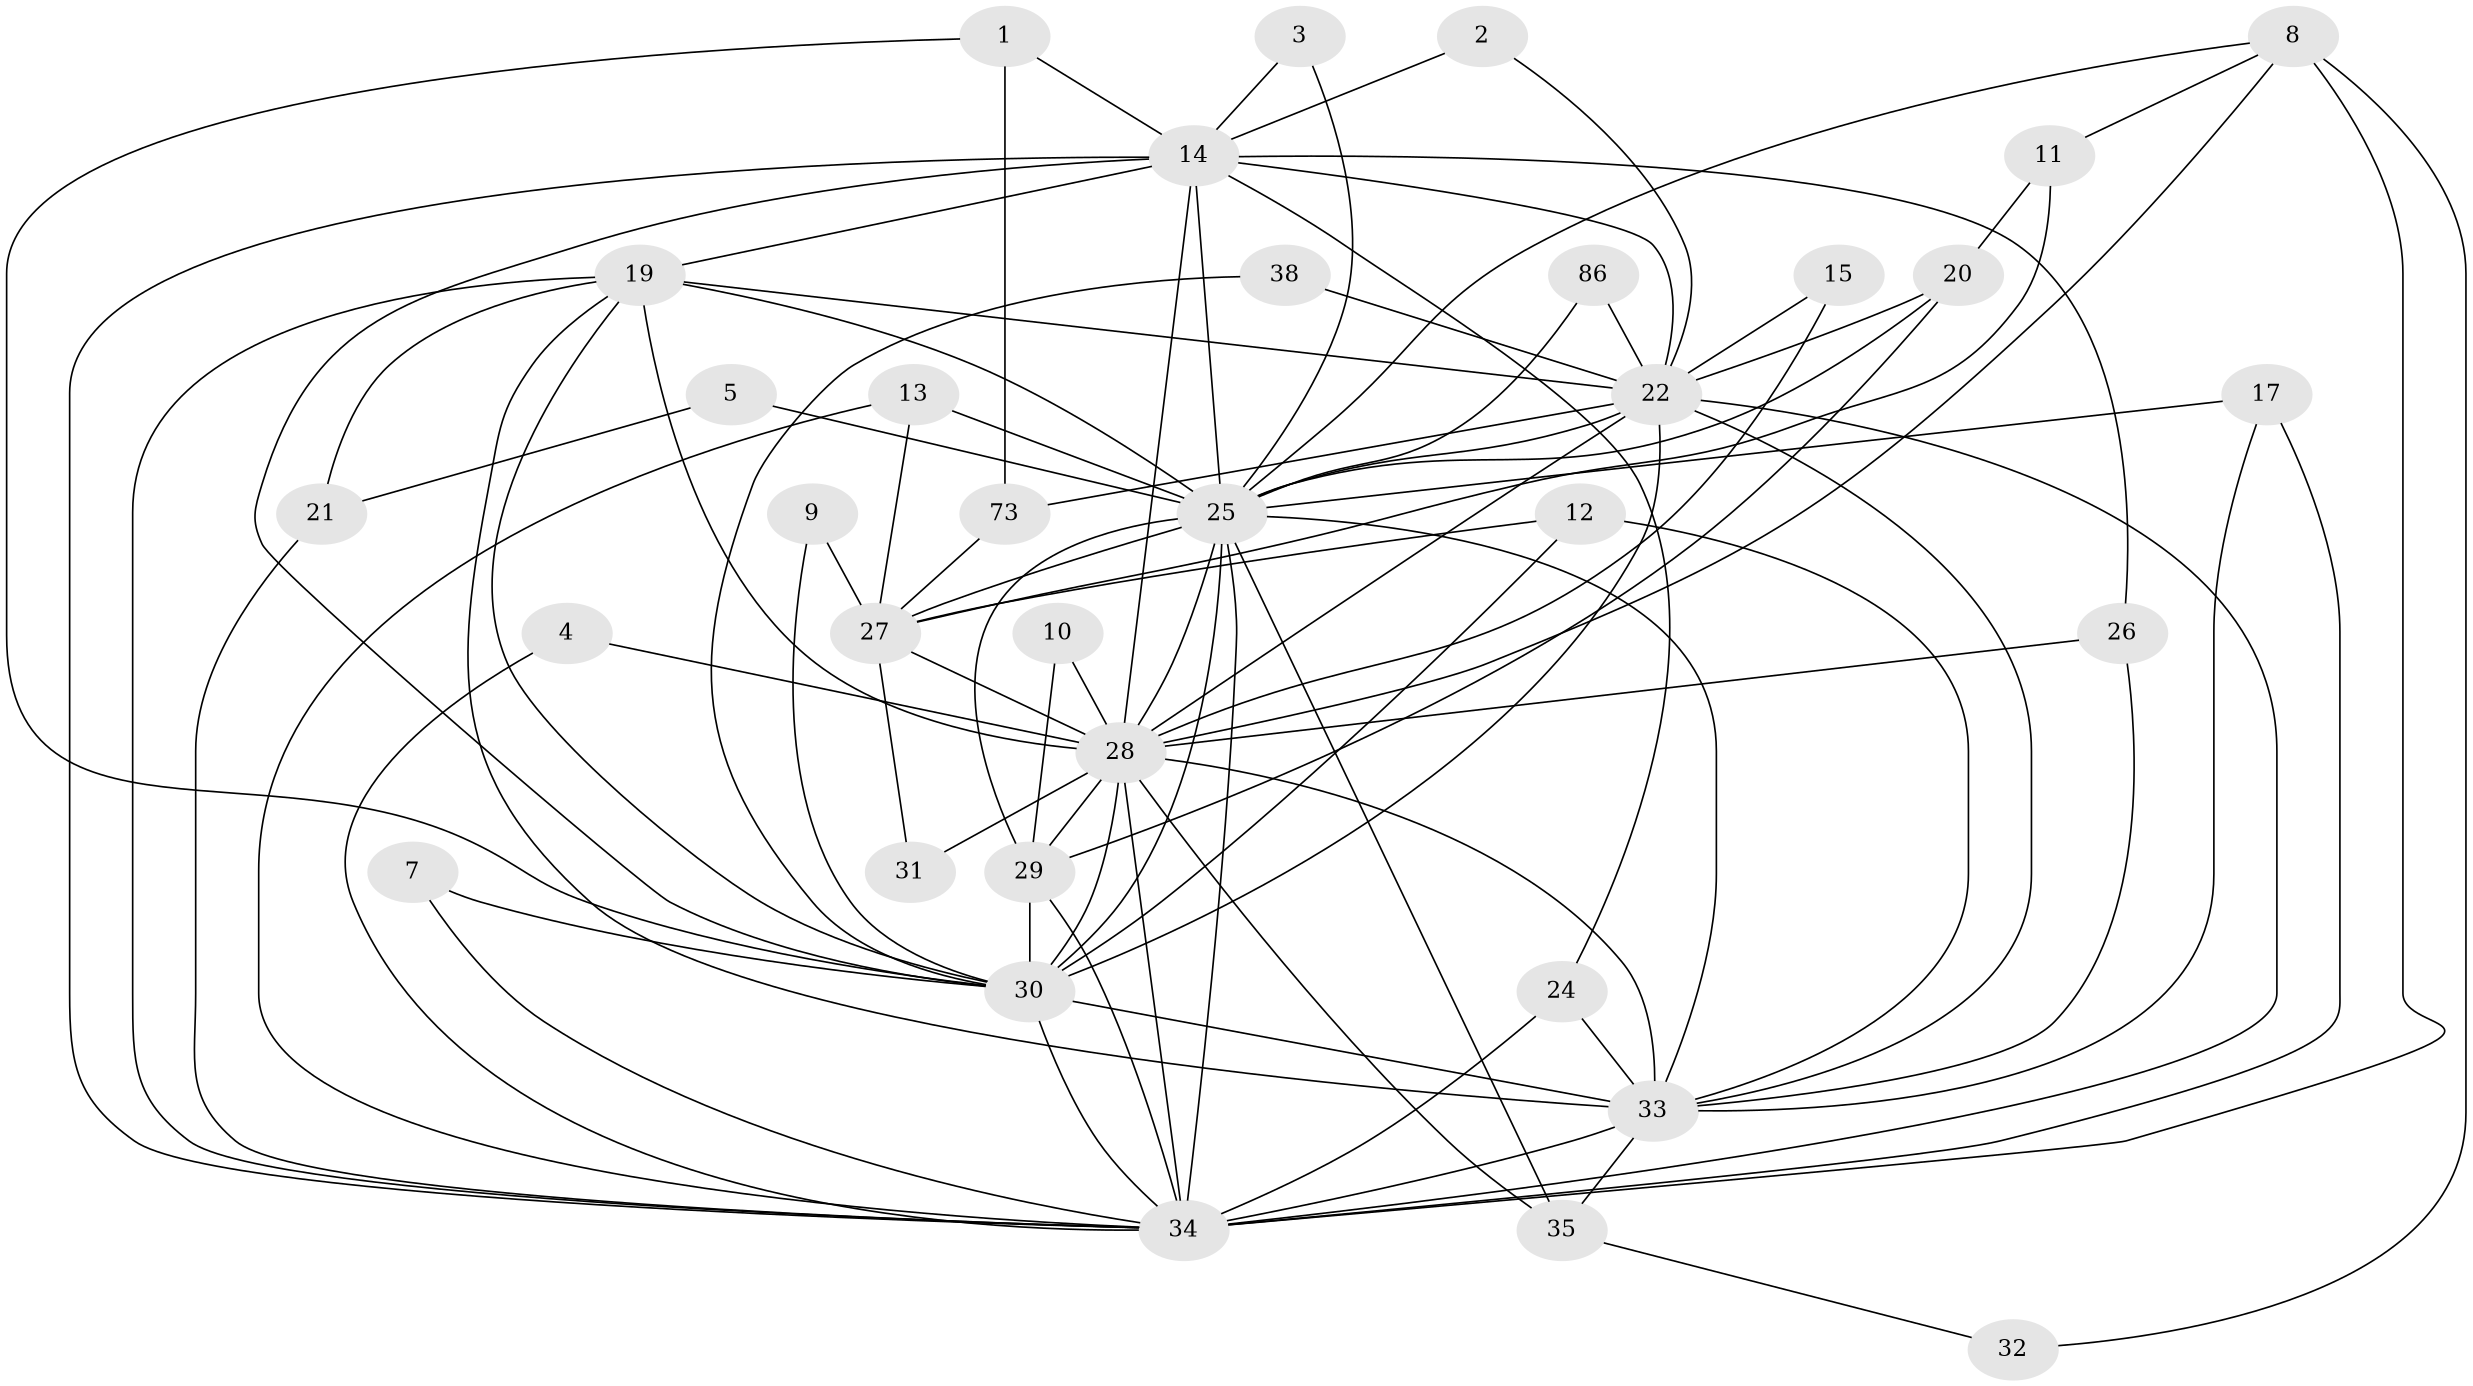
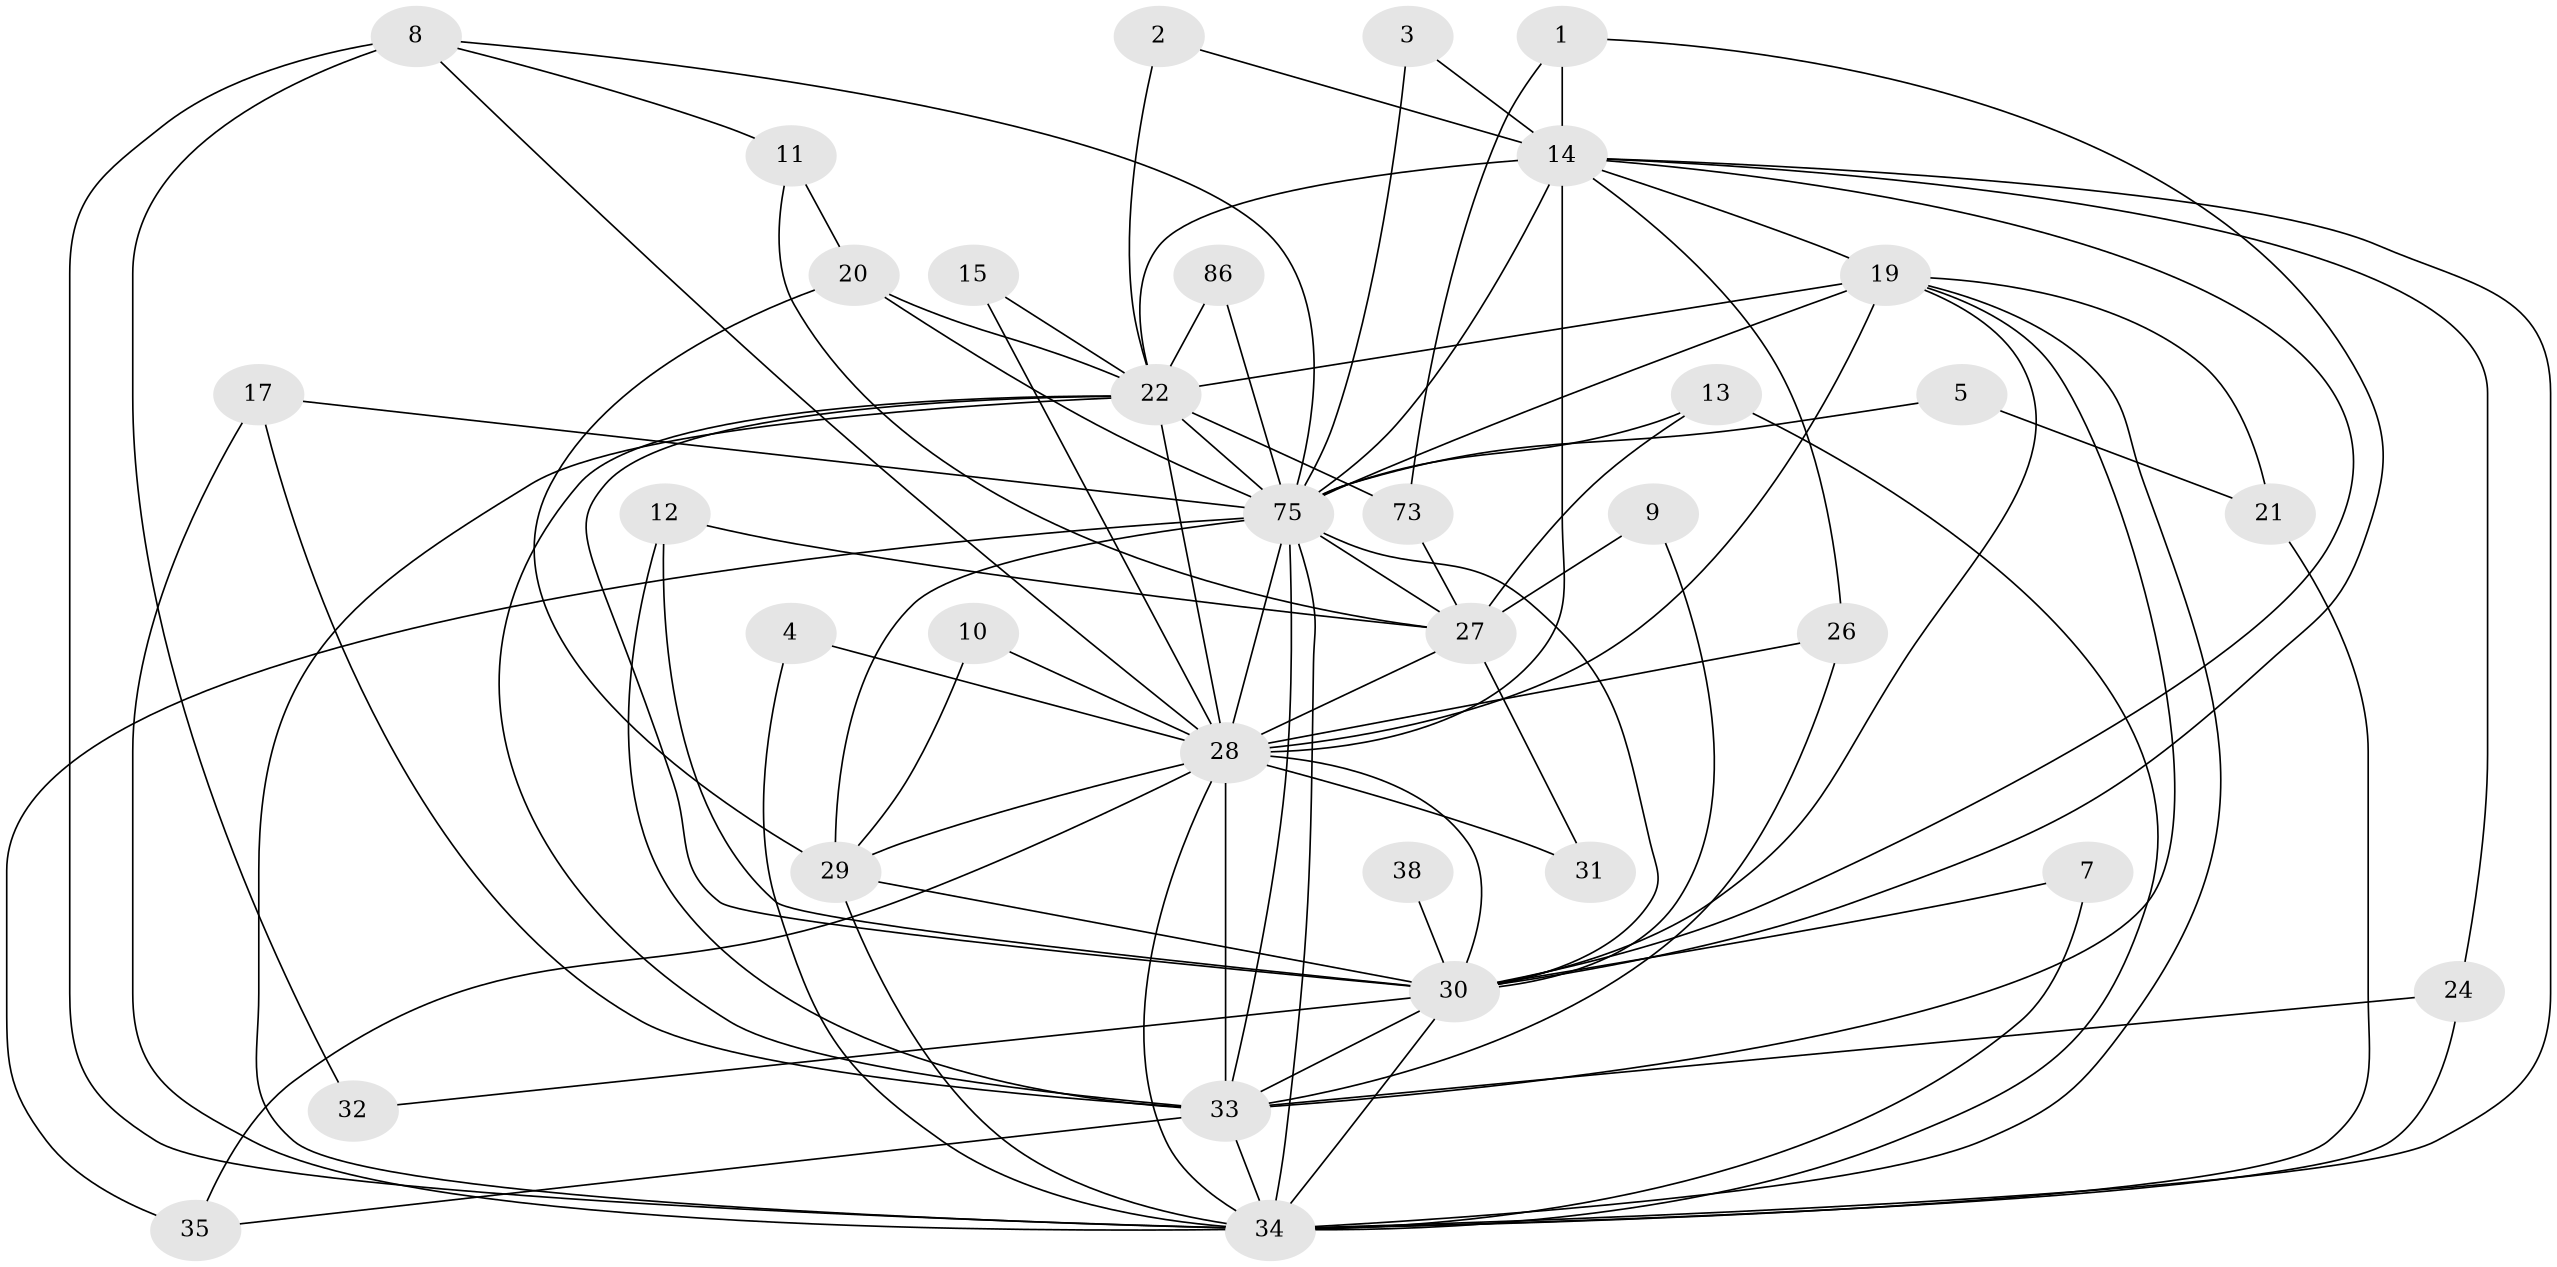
edge "38" -- "22": removed
node "25": label "25" -> "75"
edge "35" -- "32": now "30" -- "32"
